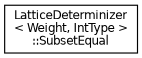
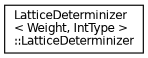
node "LatticeDeterminizer < Weight, IntType > ::SubsetEqual": label "LatticeDeterminizer < Weight, IntType > ::SubsetEqual" -> "LatticeDeterminizer < Weight, IntType > ::LatticeDeterminizer"
